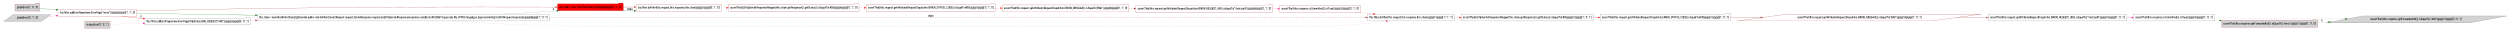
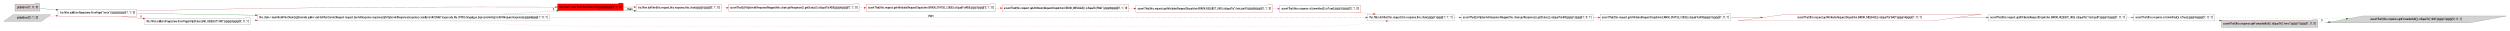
node "statusError['0', '0', '1']": removed
